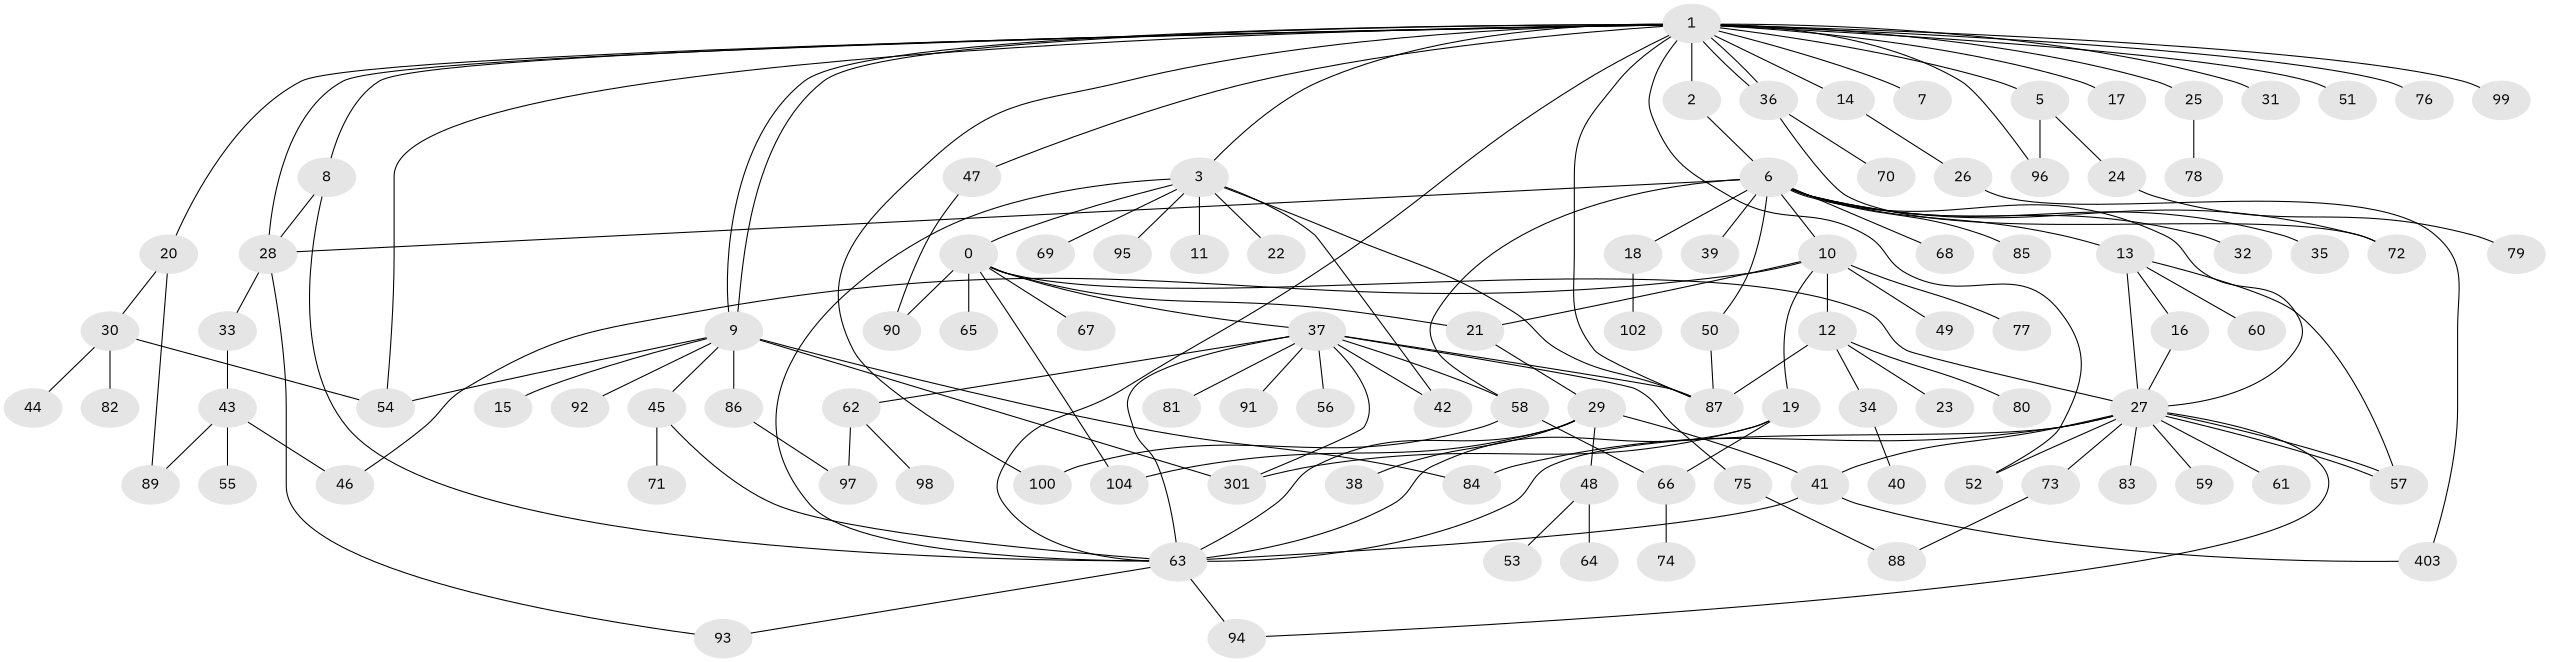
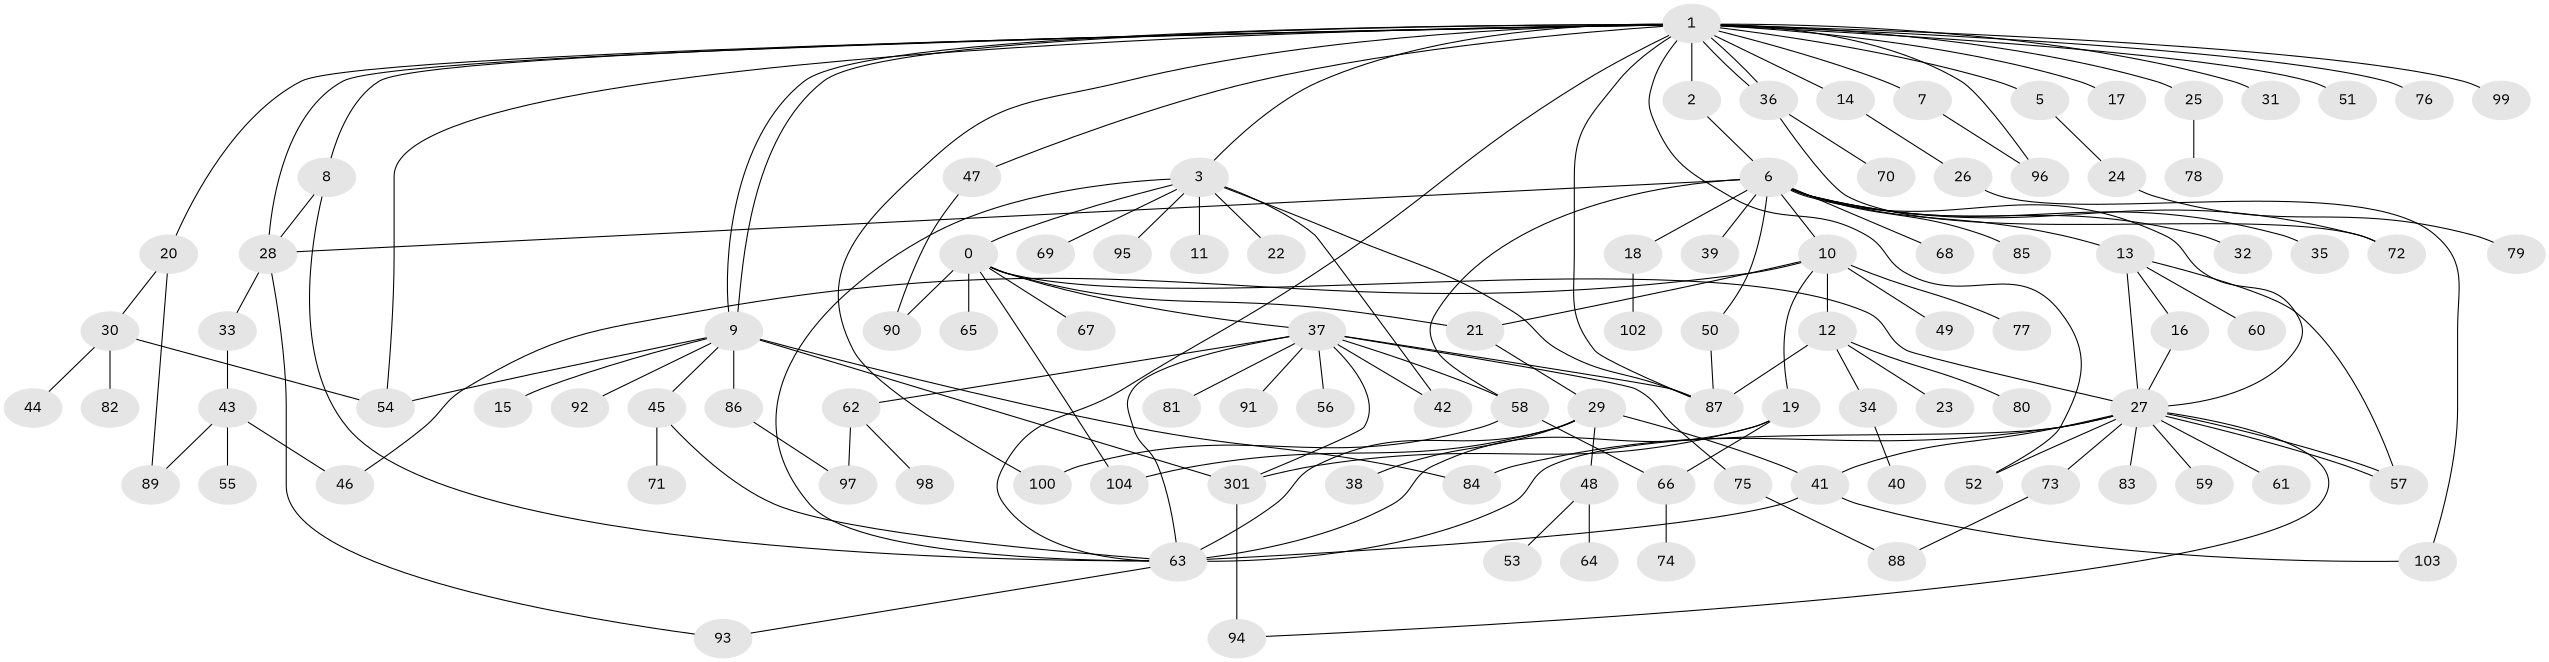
edge "5" -- "96": now "7" -- "96"
node "403": label "403" -> "103"
edge "63" -- "94": now "301" -- "94"
